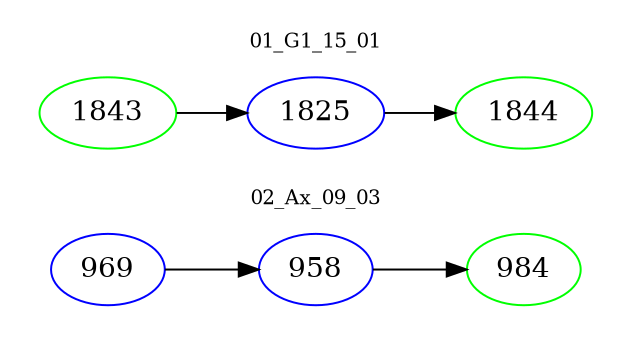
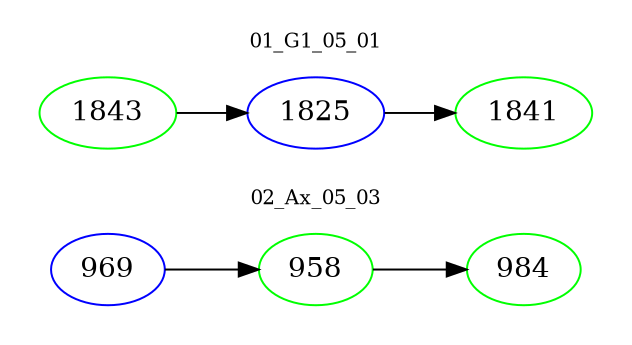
cluster "01_G1_15_01": label "01_G1_15_01" -> "01_G1_05_01"
node "1844": label "1844" -> "1841"
cluster "02_Ax_09_03": label "02_Ax_09_03" -> "02_Ax_05_03"
node "958": color blue -> green
